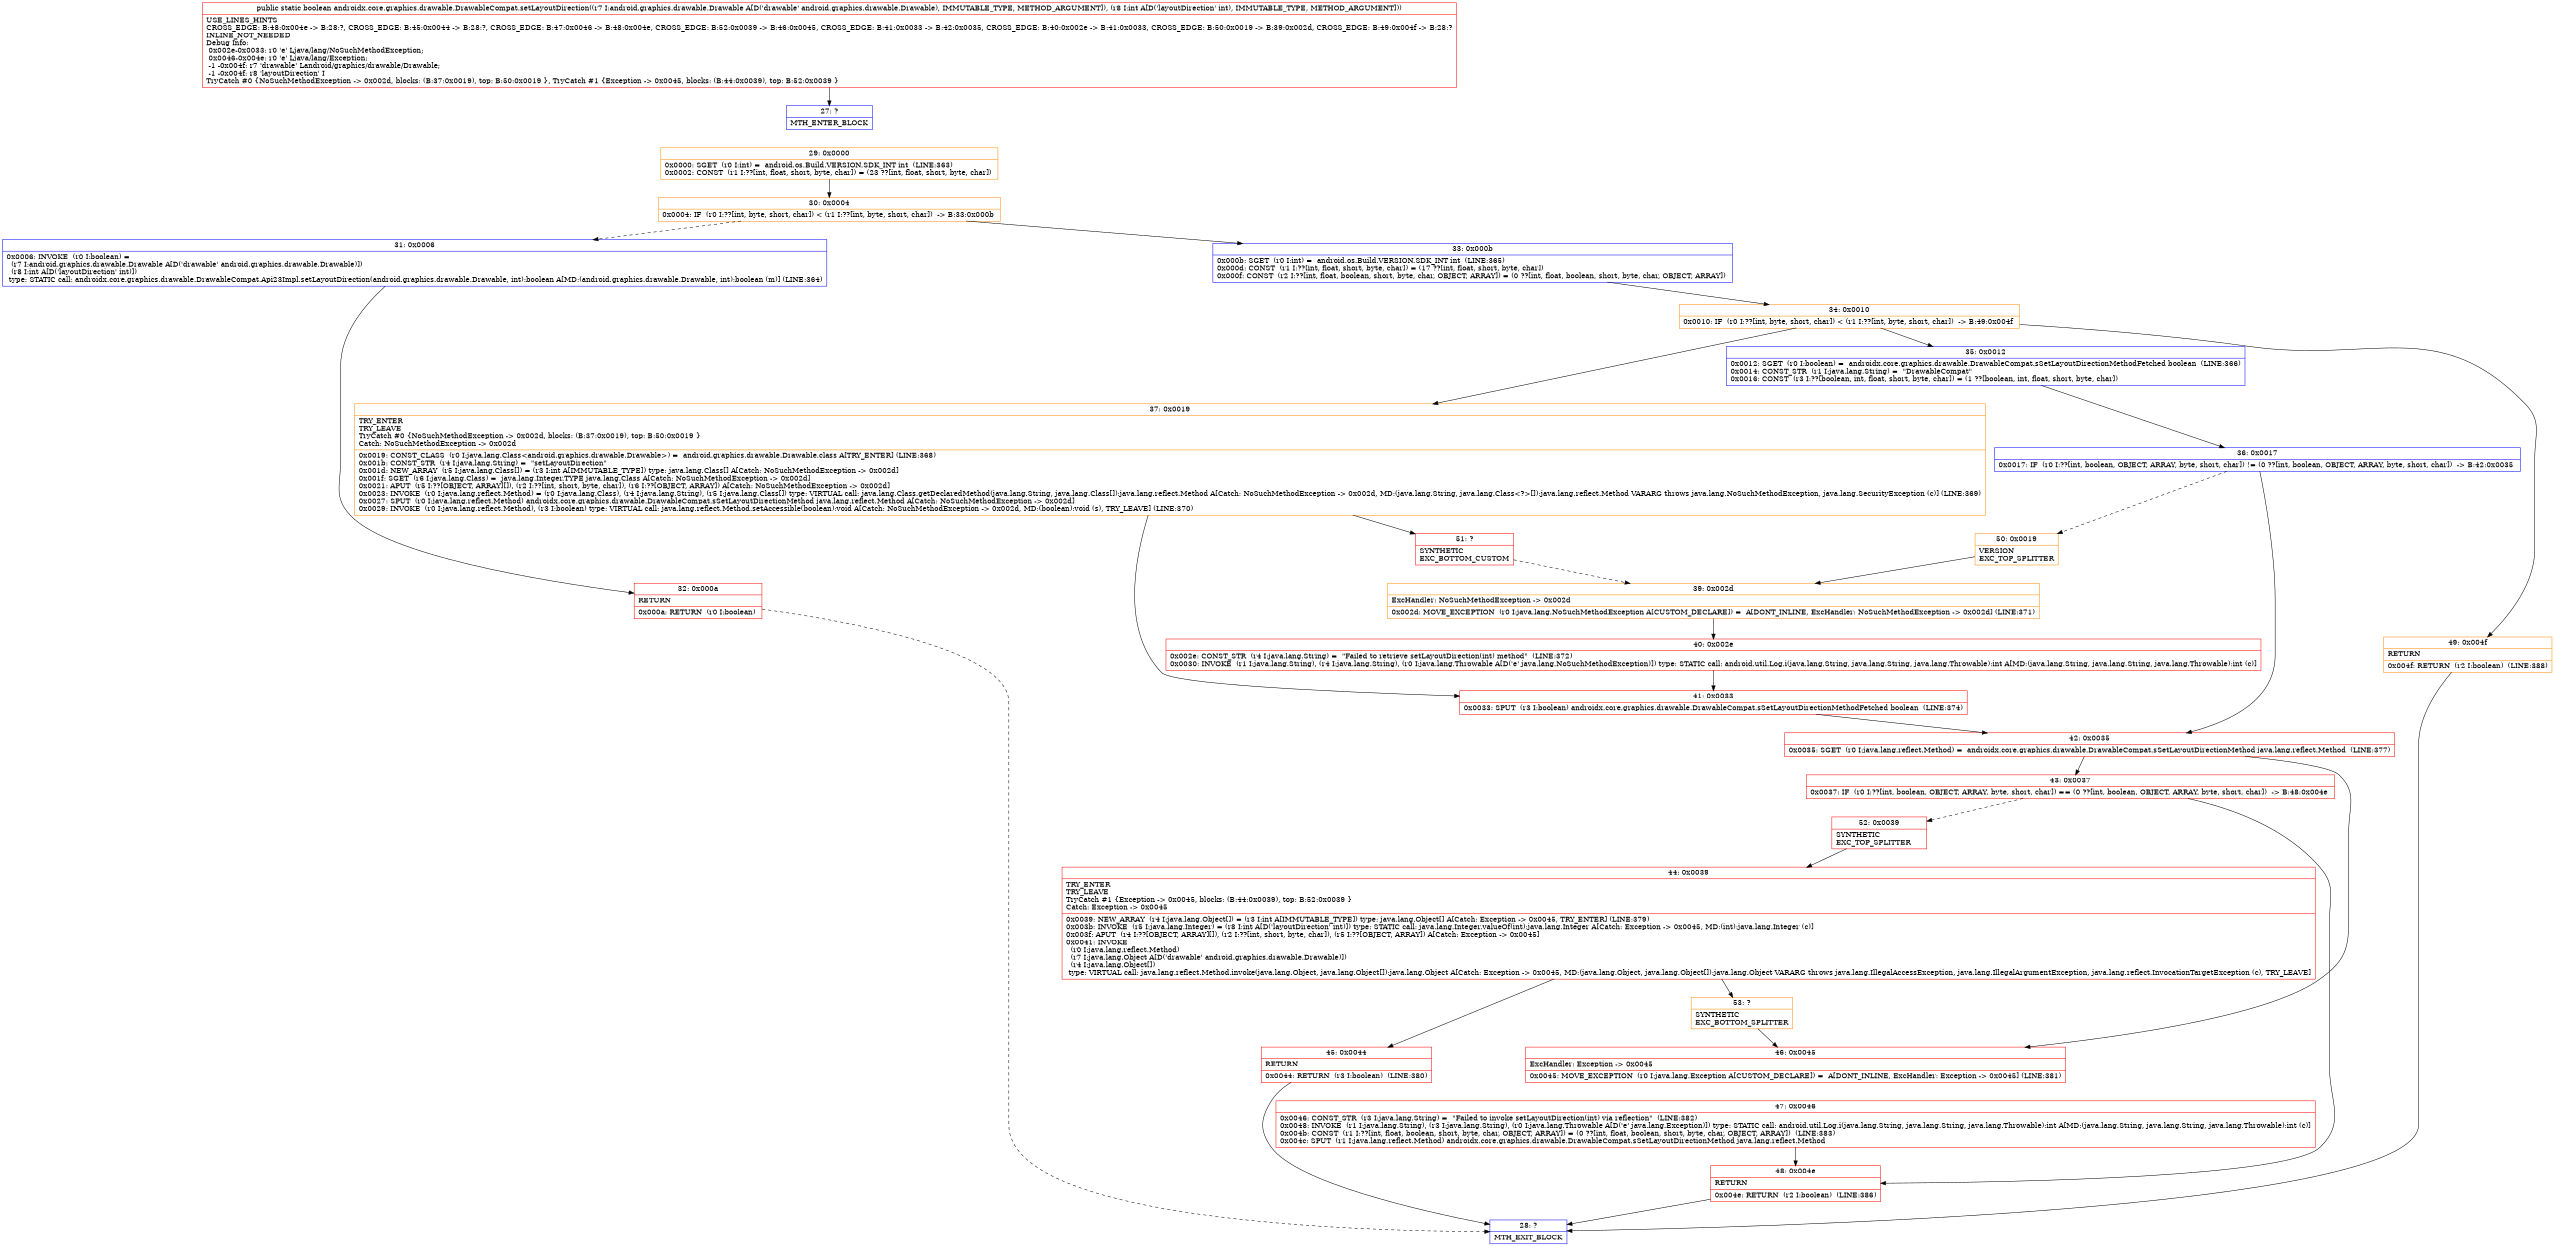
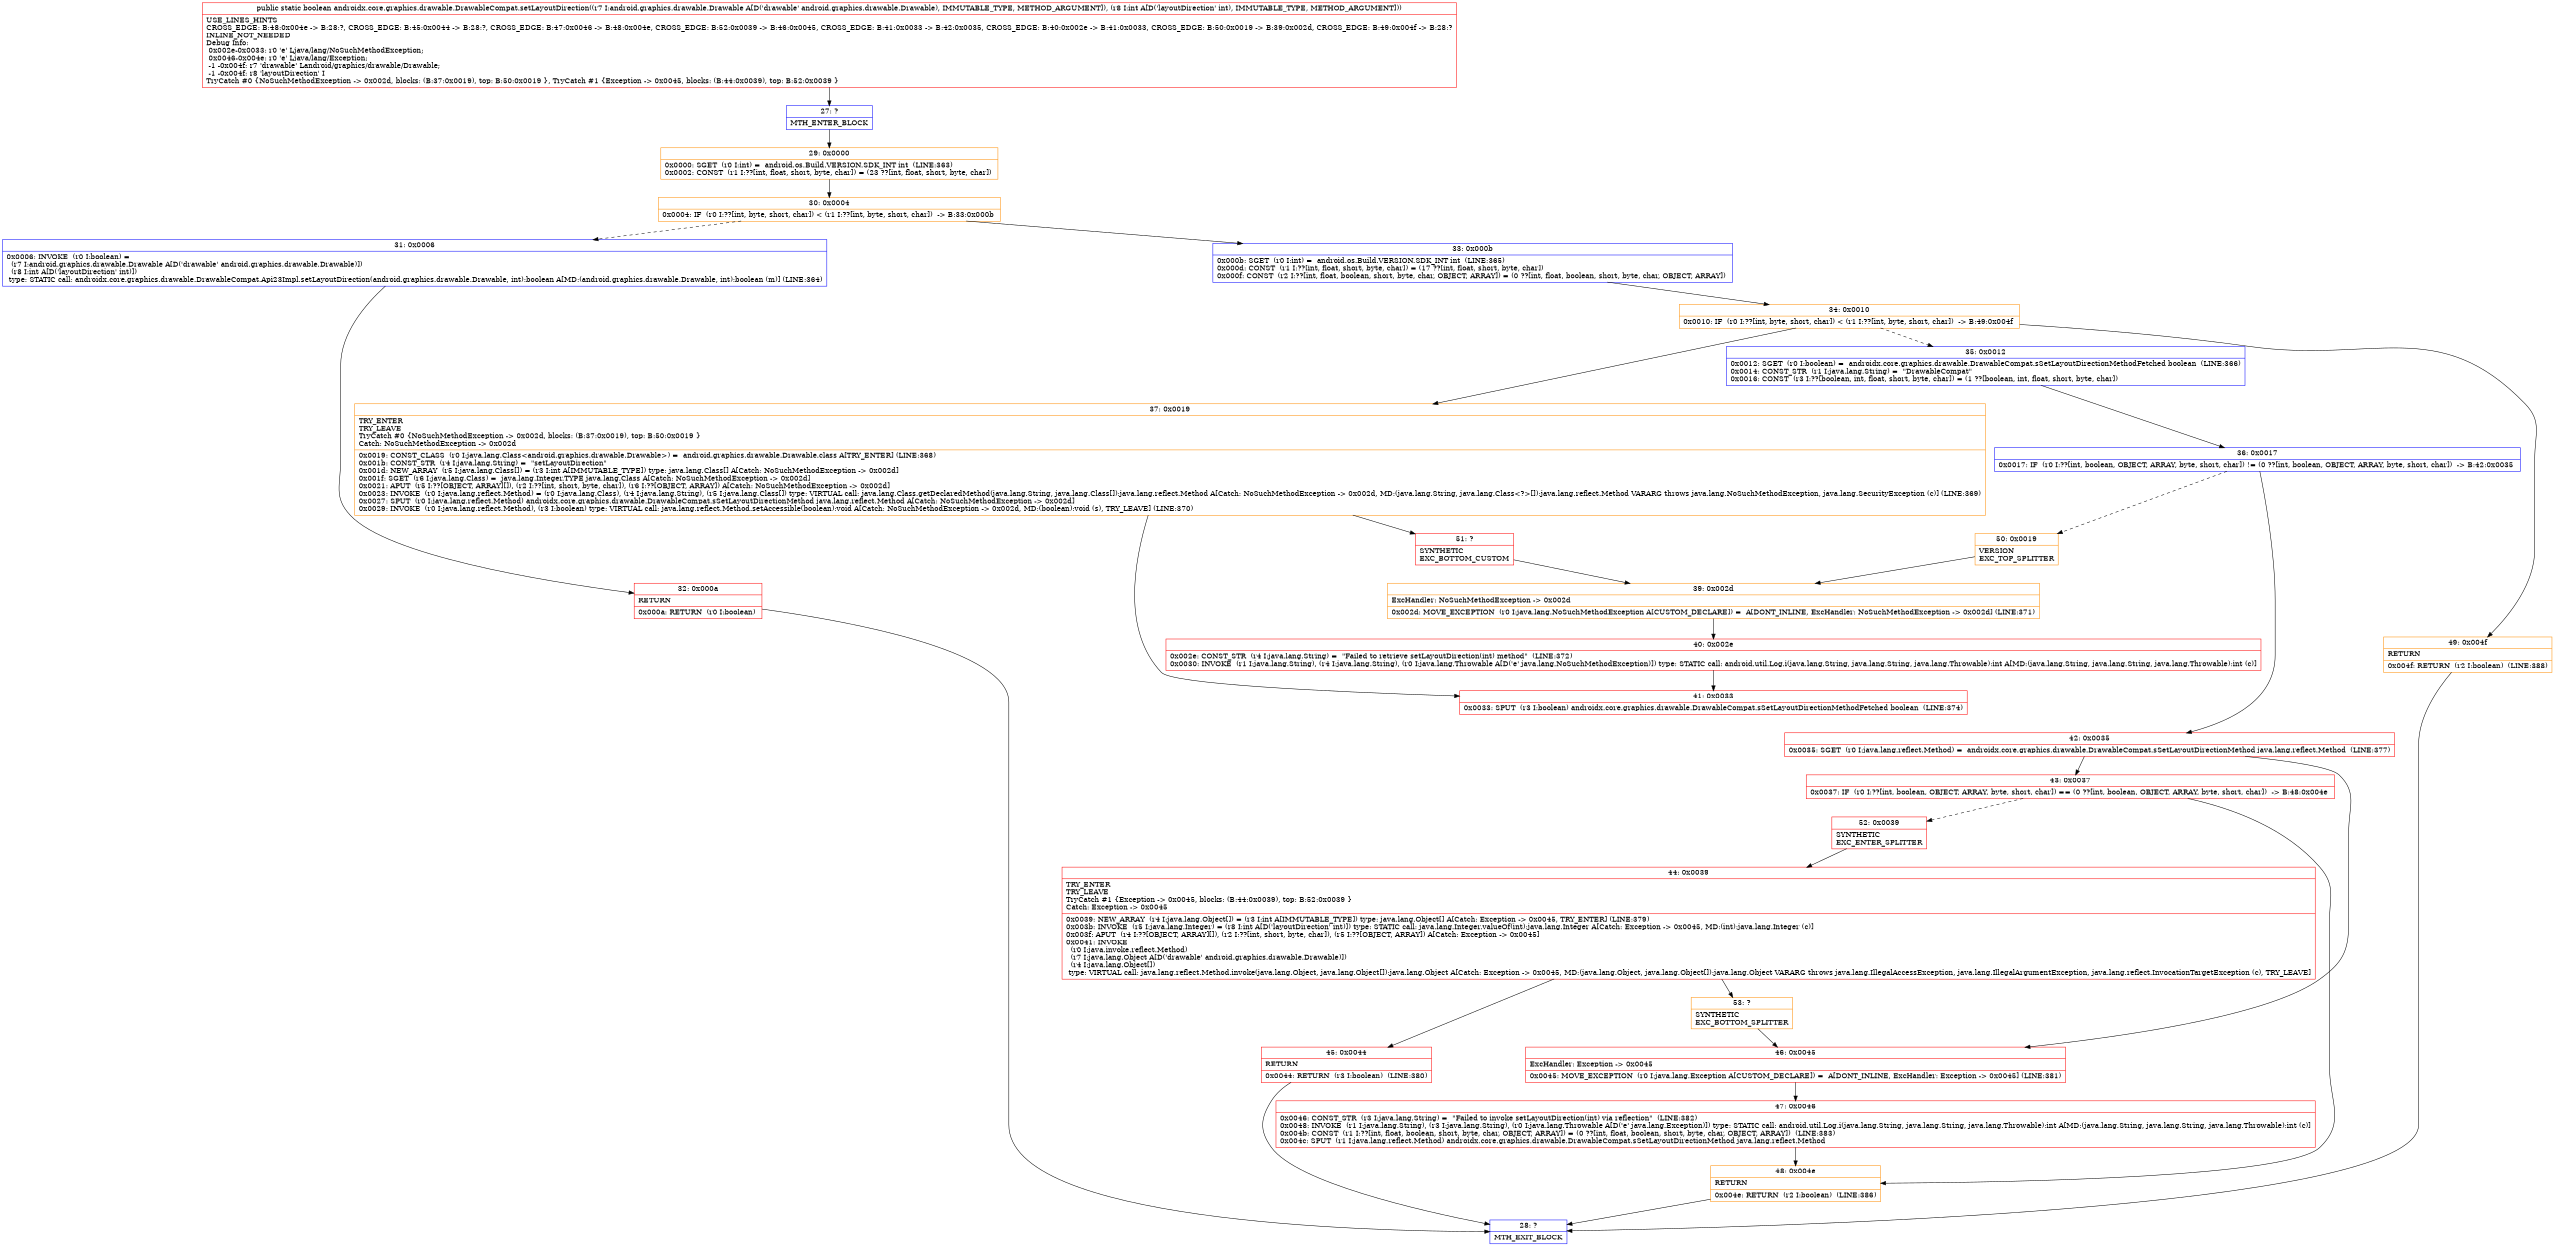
edge "27: ?" -> "29: 0x0000": added
edge "34: 0x0010" -> "35: 0x0012": style solid -> dashed
edge "51: ?" -> "39: 0x002d": style dashed -> solid
edge "41: 0x0033" -> "42: 0x0035": removed
node "52: 0x0039": text "EXC_TOP_SPLITTER" -> "EXC_ENTER_SPLITTER"
node "44: 0x0039": text "(r0 I:java.lang.reflect.Method)" -> "(r0 I:java.invoke.reflect.Method)"
edge "32: 0x000a" -> "28: ?": style dashed -> solid
edge "46: 0x0045" -> "47: 0x0046": added
node "48: 0x004e": color red -> darkorange
